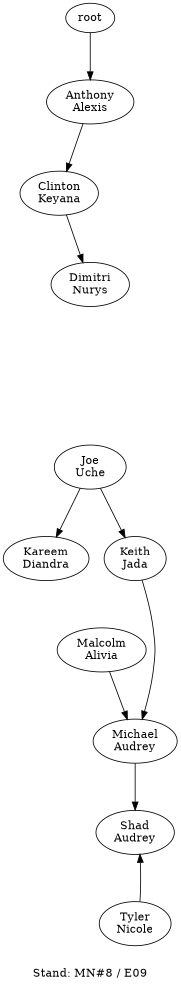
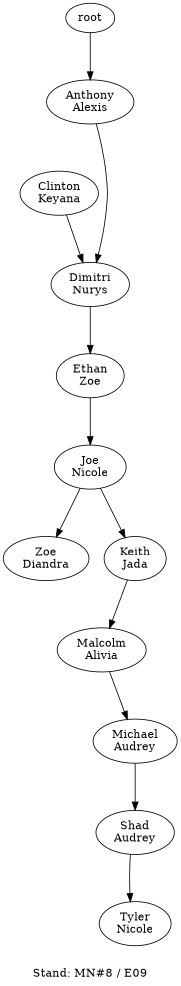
edge "Anthony Alexis" -> "Clinton Keyana": now "Anthony Alexis" -> "Dimitri Nurys"
node "Ethan Zoe": added
node "Joe Uche": label "Joe Uche" -> "Joe Nicole"
node "Kareem Diandra": label "Kareem Diandra" -> "Zoe Diandra"
edge "Keith Jada" -> "Michael Audrey": now "Keith Jada" -> "Malcolm Alivia"
edge "Tyler Nicole" -> "Shad Audrey": reversed
